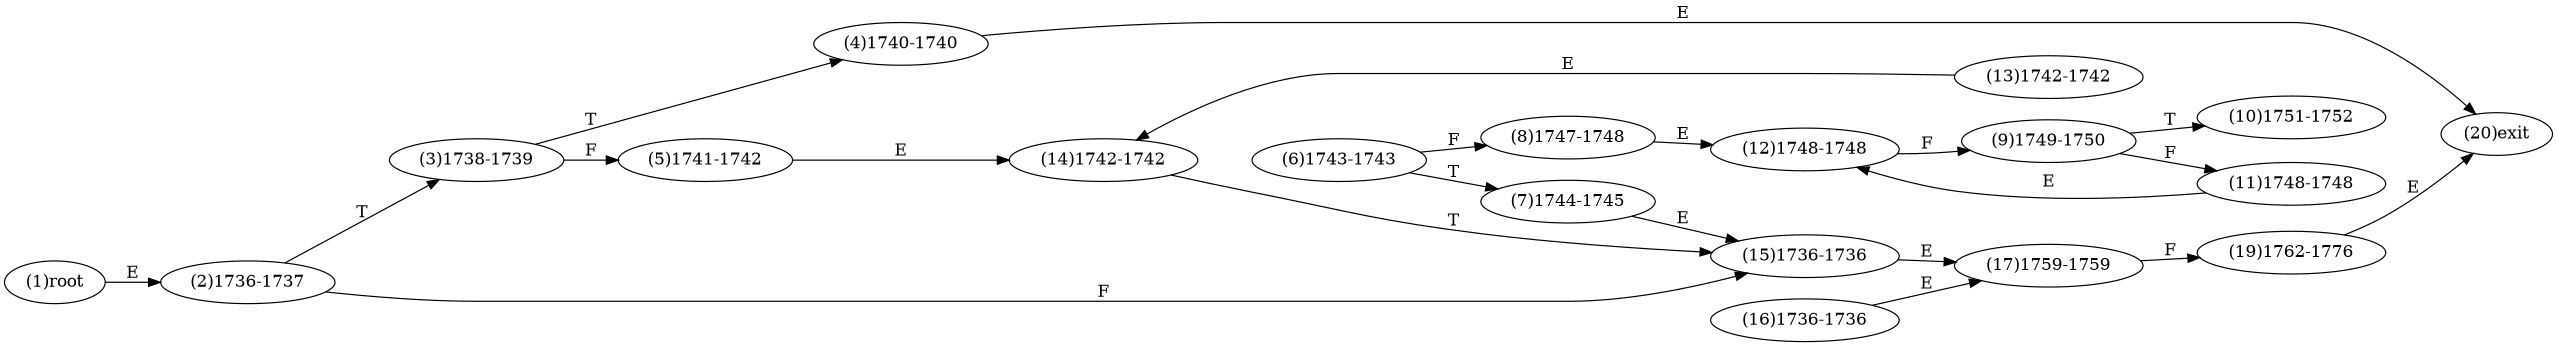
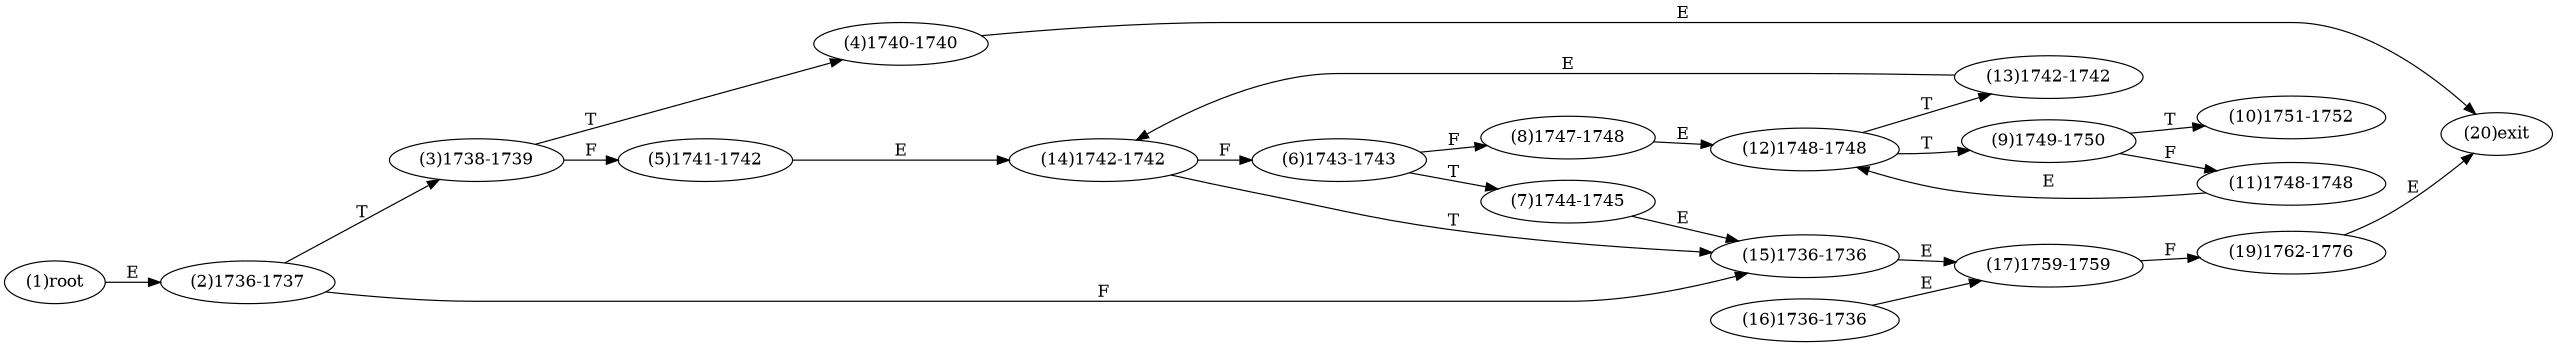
edge "(12)1748-1748" -> "(13)1742-1742": added, label "T"
edge "(12)1748-1748" -> "(9)1749-1750": label "F" -> "T"
edge "(14)1742-1742" -> "(6)1743-1743": added, label "F"
